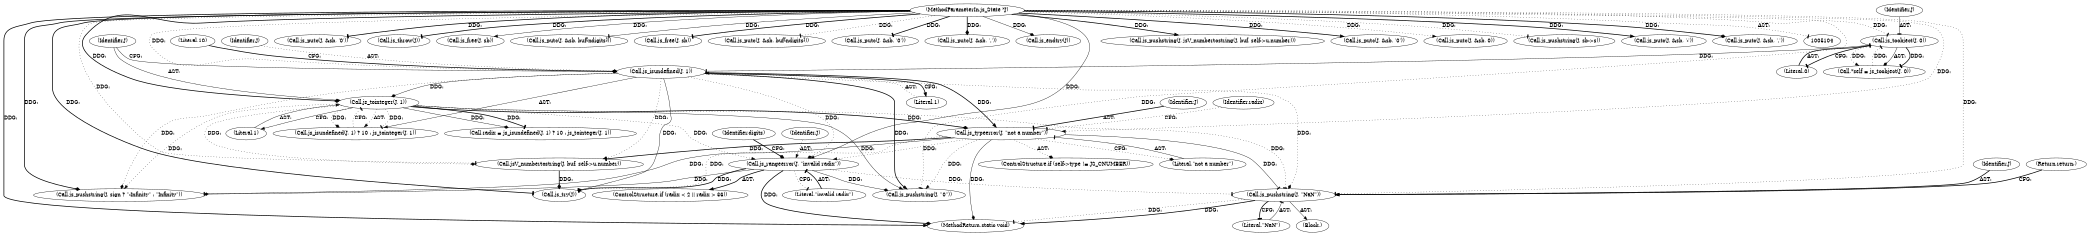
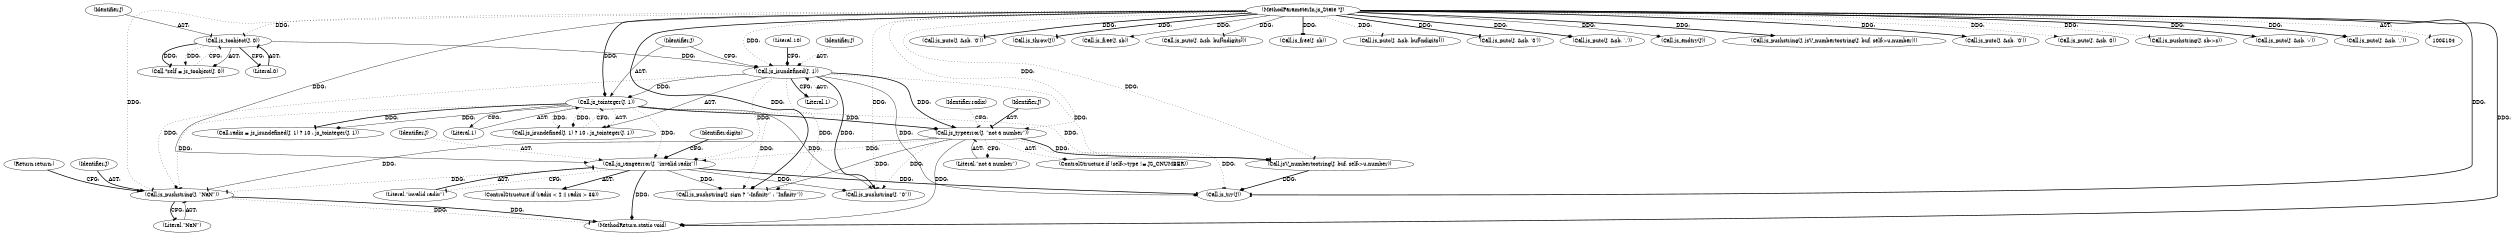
edge "(Call,*self = js_toobject(J, 0))" -> "(Call,js_toobject(J, 0))": label "DDG: " -> "CFG: "
node "(Block,)": removed
